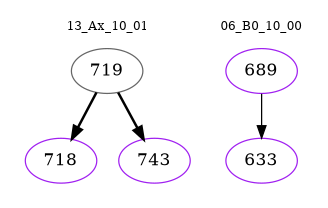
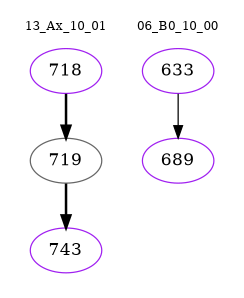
edge "719" -> "718": reversed
edge "689" -> "633": reversed
